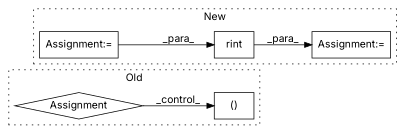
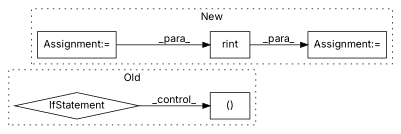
node "Assignment": label "Assignment" -> "IfStatement"
